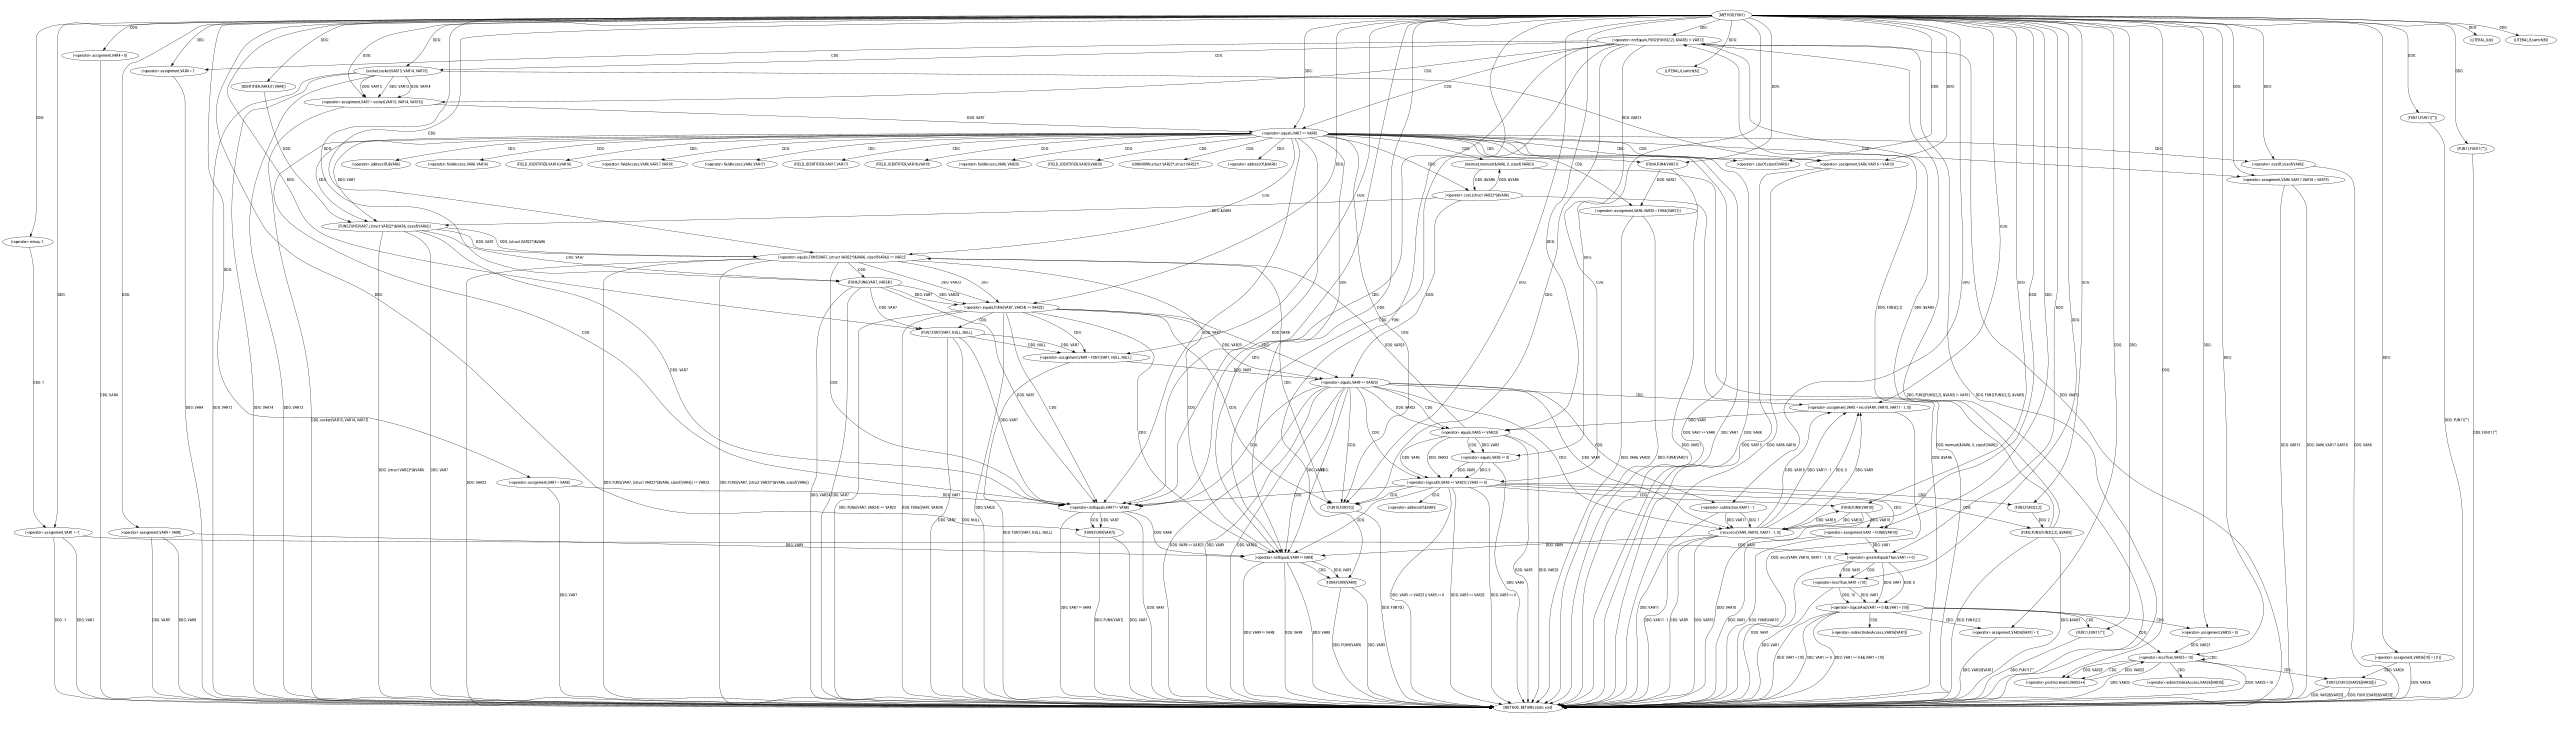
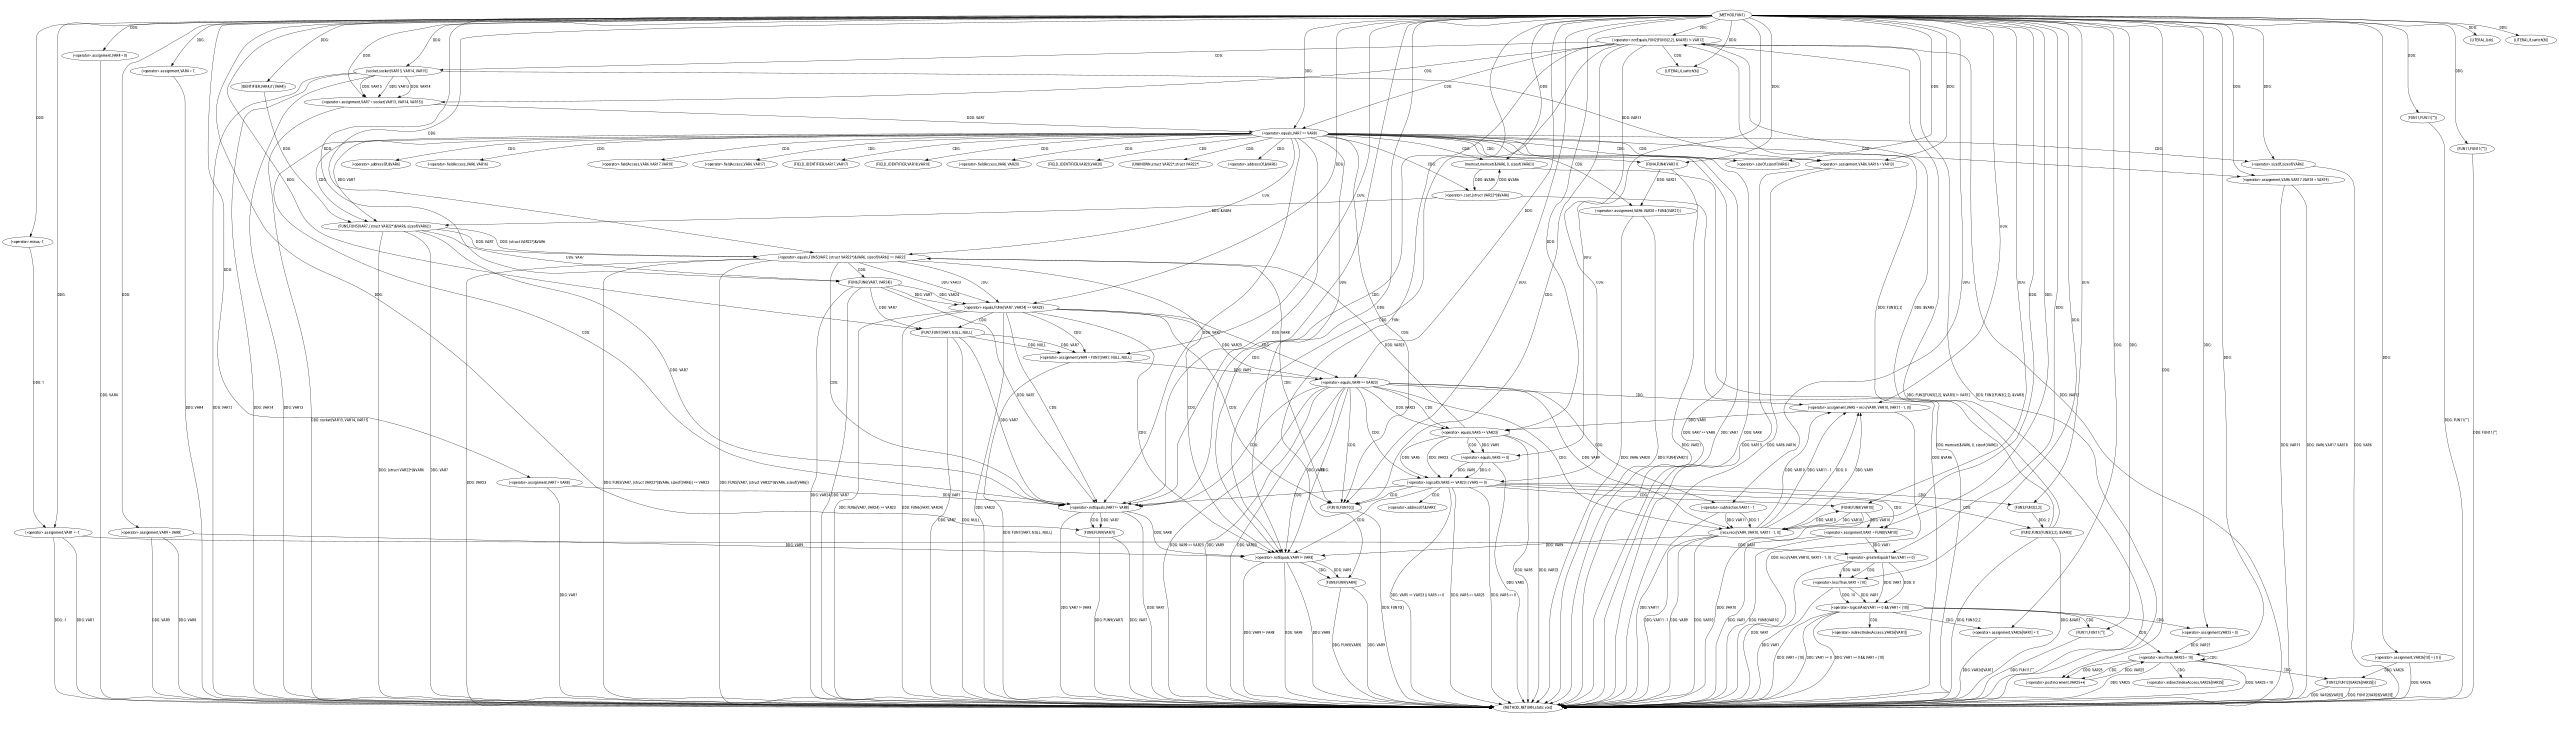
edge "(METHOD,FUN1)" -> "(memset,memset(&VAR6, 0, sizeof(VAR6)))": added, label "DDG:"
edge "(<operator>.notEquals,FUN2(FUN3(2,2), &VAR3) != VAR12)" -> "(<operator>.assignment,VAR4 = 1)": now "(<operator>.notEquals,FUN2(FUN3(2,2), &VAR3) != VAR12)" -> "(LITERAL,6,switch(6))"
node "(FIELD_IDENTIFIER,VAR16,VAR16)": removed
edge "(<operator>.cast,(struct VAR22*)&VAR6)" -> "(<operator>.equals,VAR9 == VAR23)": now "(METHOD,FUN1)" -> "(<operator>.equals,VAR9 == VAR23)"
